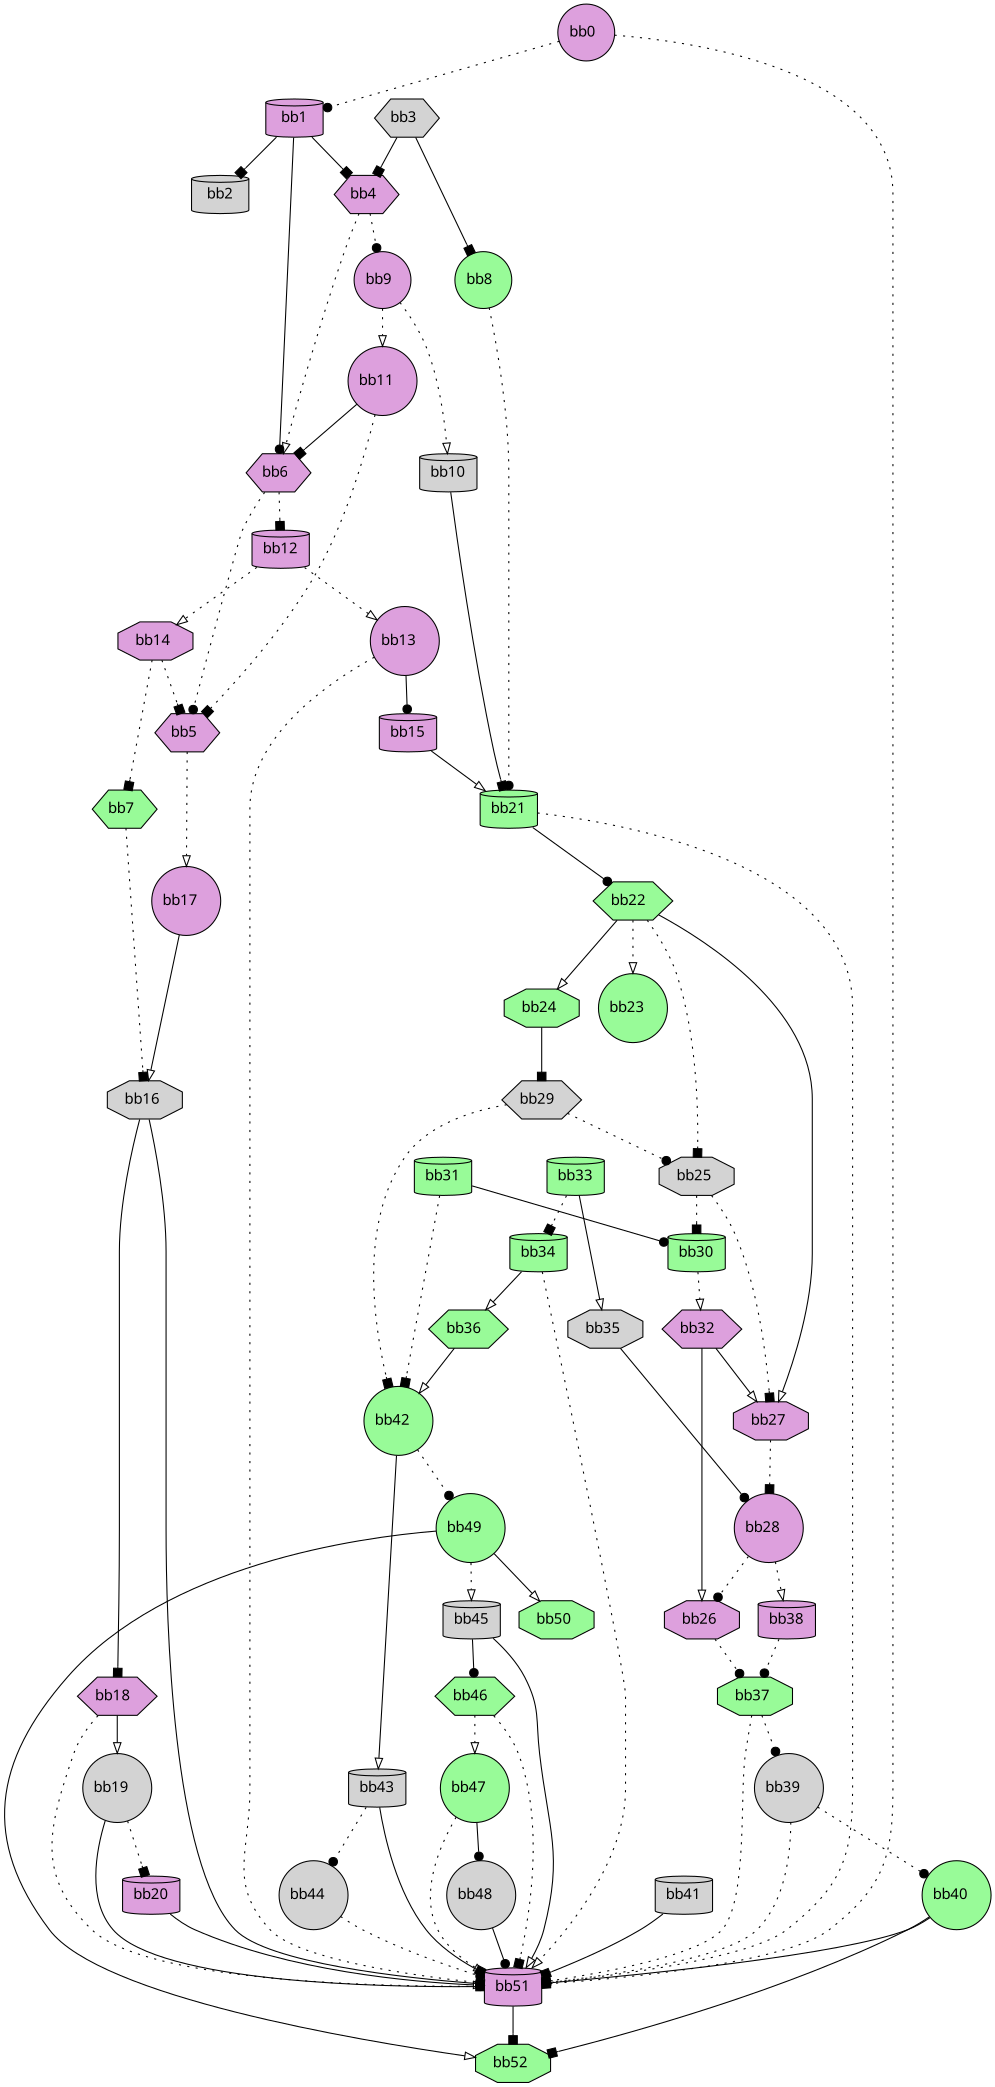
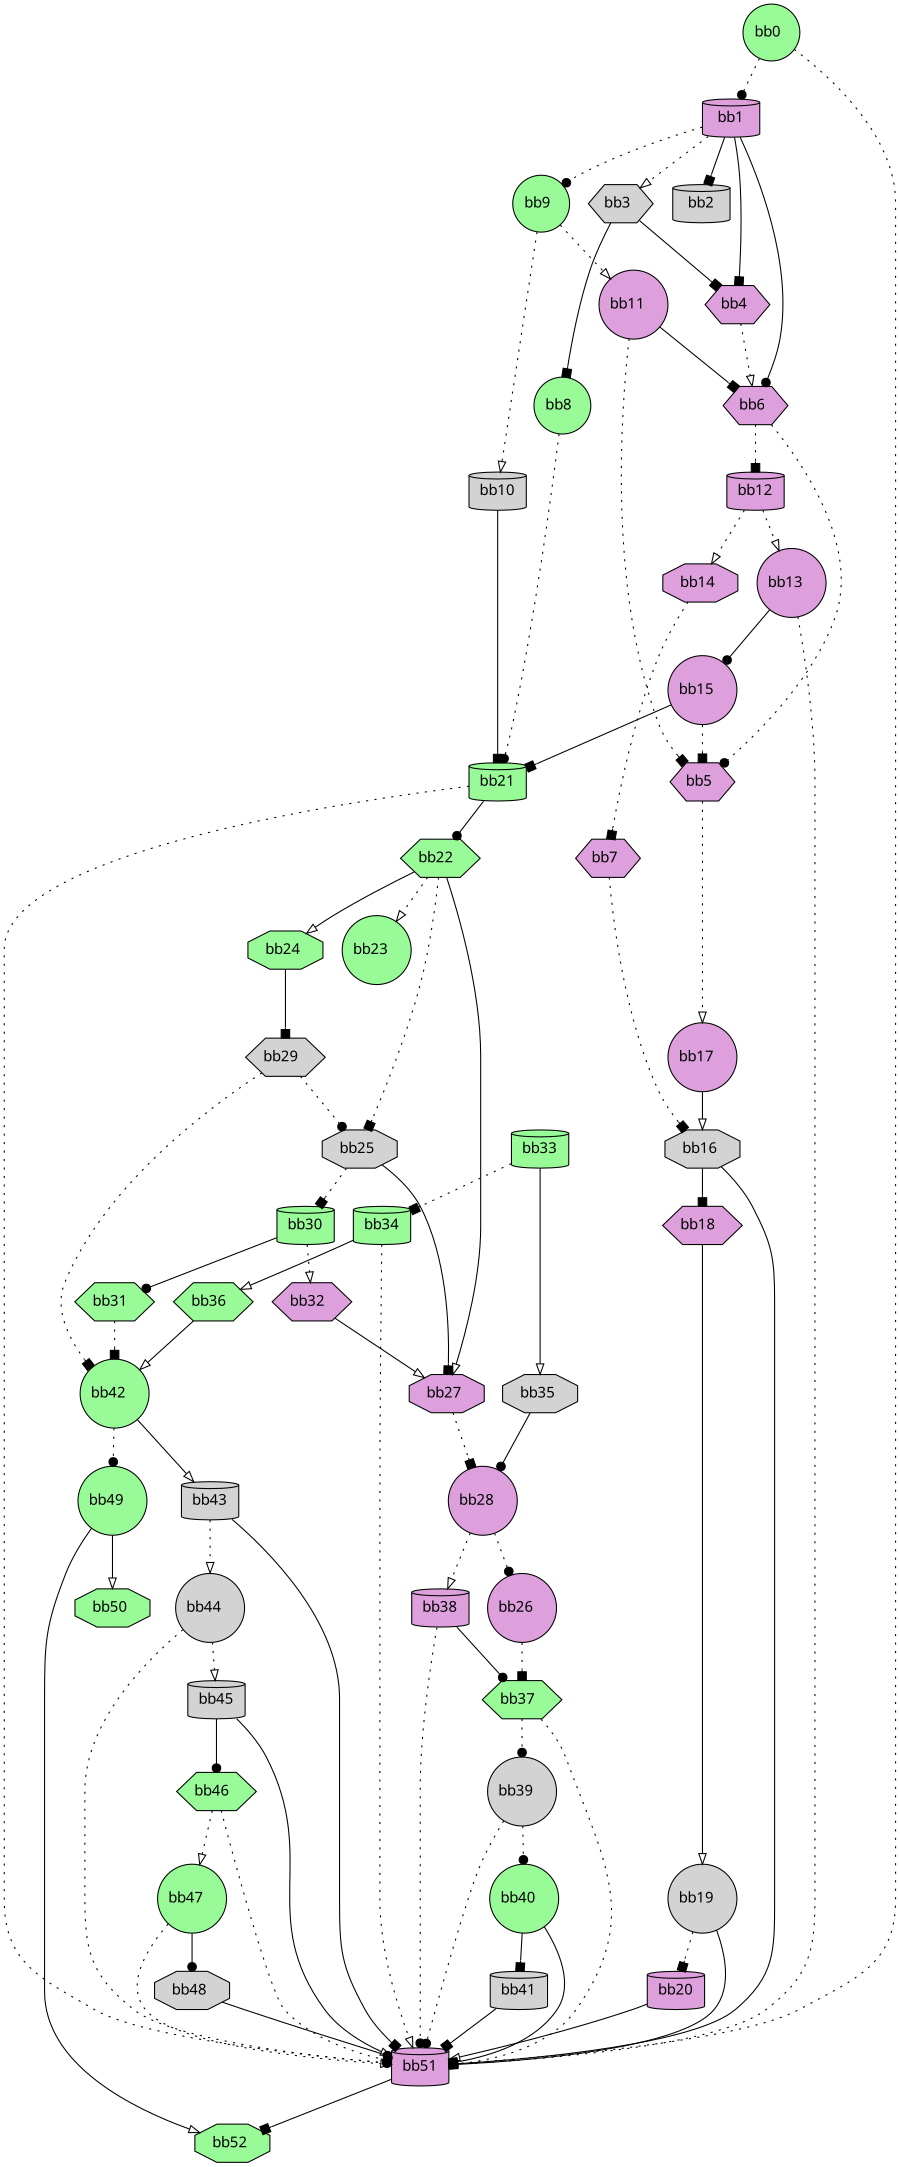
node "bb0": fillcolor plum -> palegreen
edge "bb1" -> "bb3": added
edge "bb4" -> "bb9": now "bb1" -> "bb9"
node "bb9": fillcolor plum -> palegreen
edge "bb14" -> "bb5": now "bb15" -> "bb5"
node "bb15": shape cylinder -> circle
edge "bb15" -> "bb21": arrowhead onormal -> box
node "bb7": fillcolor palegreen -> plum
node "bb31": shape cylinder -> hexagon
edge "bb31" -> "bb30": reversed
edge "bb25" -> "bb27": style dotted -> solid
edge "bb32" -> "bb26": removed
edge "bb49" -> "bb45": now "bb44" -> "bb45"
node "bb26": shape octagon -> circle
edge "bb38" -> "bb37": style dotted -> solid
edge "bb26" -> "bb37": arrowhead dot -> box
node "bb37": shape octagon -> hexagon
edge "bb43" -> "bb44": arrowhead dot -> onormal
node "bb48": shape circle -> octagon
edge "bb18" -> "bb51": now "bb38" -> "bb51"
edge "bb40" -> "bb52": now "bb40" -> "bb41"
